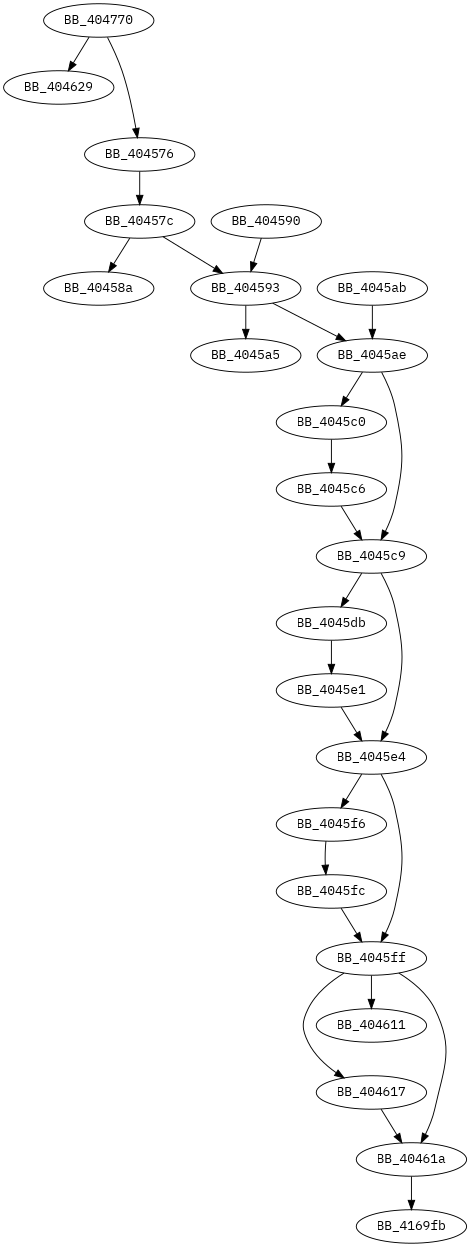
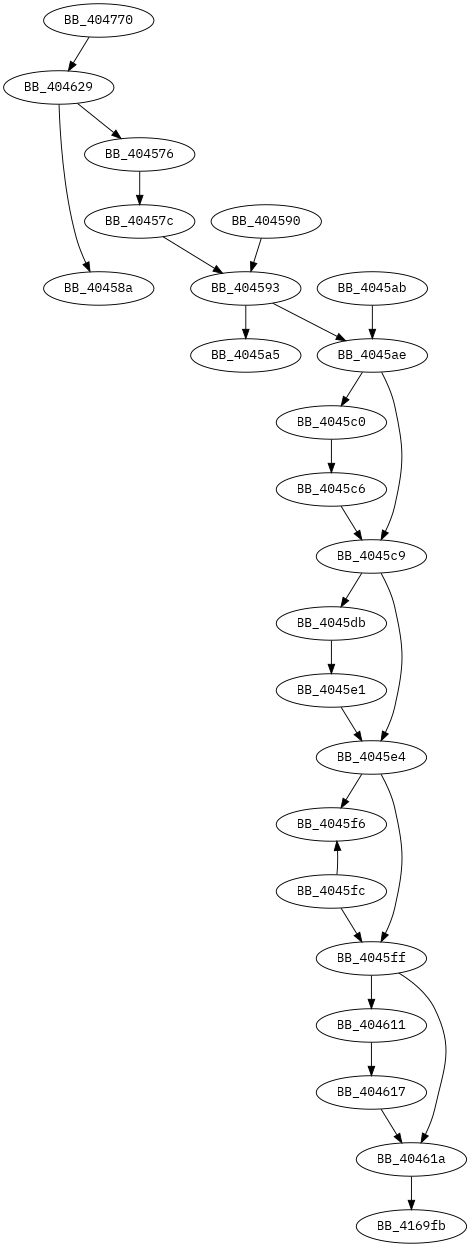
edge "BB_404770" -> "BB_404576": now "BB_404629" -> "BB_404576"
edge "BB_40457c" -> "BB_40458a": now "BB_404629" -> "BB_40458a"
edge "BB_4045f6" -> "BB_4045fc": reversed
edge "BB_4045ff" -> "BB_404617": now "BB_404611" -> "BB_404617"
